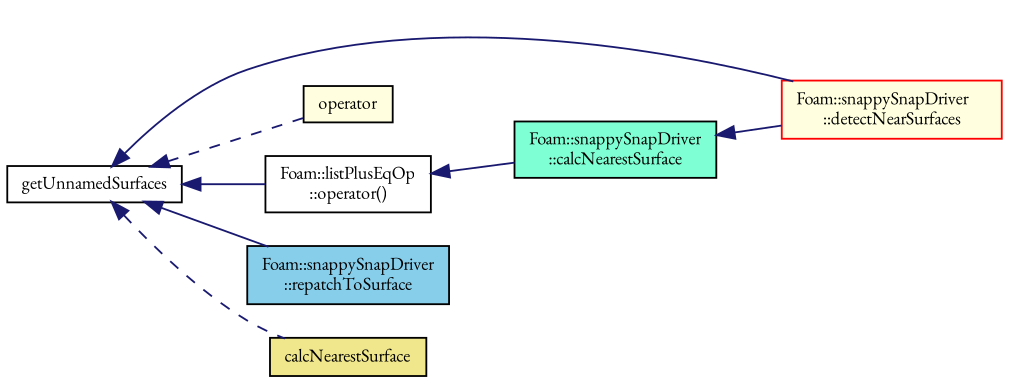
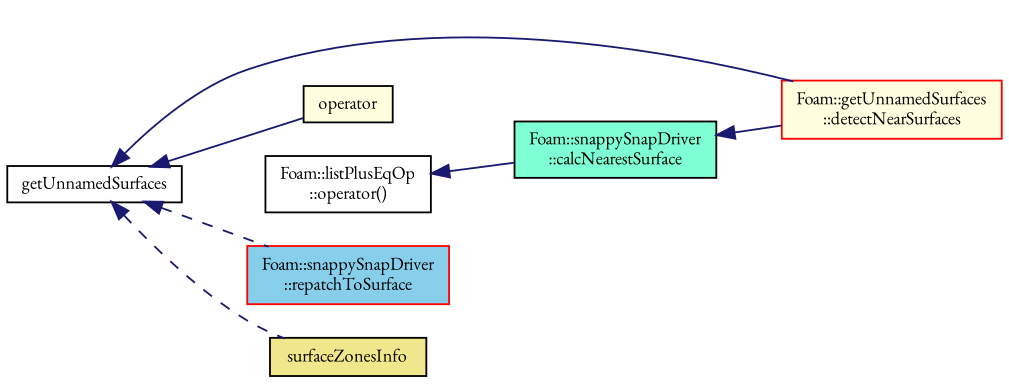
node "Foam::snappySnapDriver ::detectNearSurfaces": label "Foam::snappySnapDriver ::detectNearSurfaces" -> "Foam::getUnnamedSurfaces ::detectNearSurfaces"
edge "operator" -> "getUnnamedSurfaces": style dashed -> solid
edge "Foam::listPlusEqOp ::operator()" -> "getUnnamedSurfaces": removed
edge "Foam::snappySnapDriver ::repatchToSurface" -> "getUnnamedSurfaces": style solid -> dashed
node "Foam::snappySnapDriver ::repatchToSurface": color black -> red
node "calcNearestSurface": label "calcNearestSurface" -> "surfaceZonesInfo"
